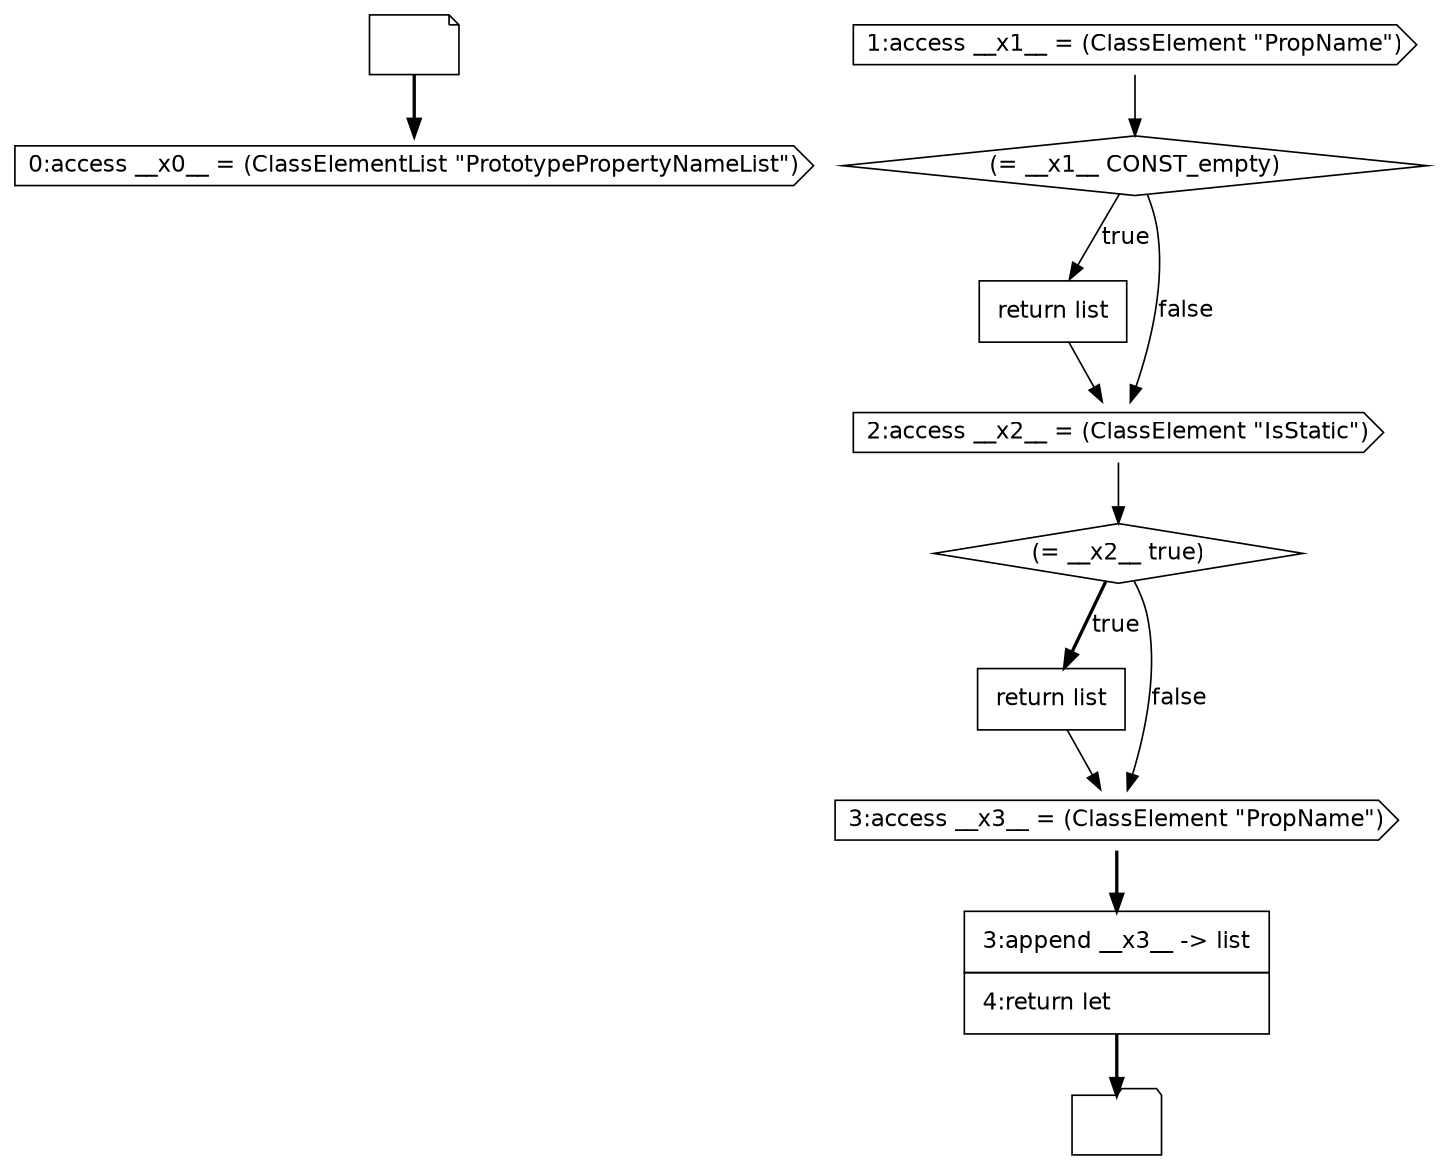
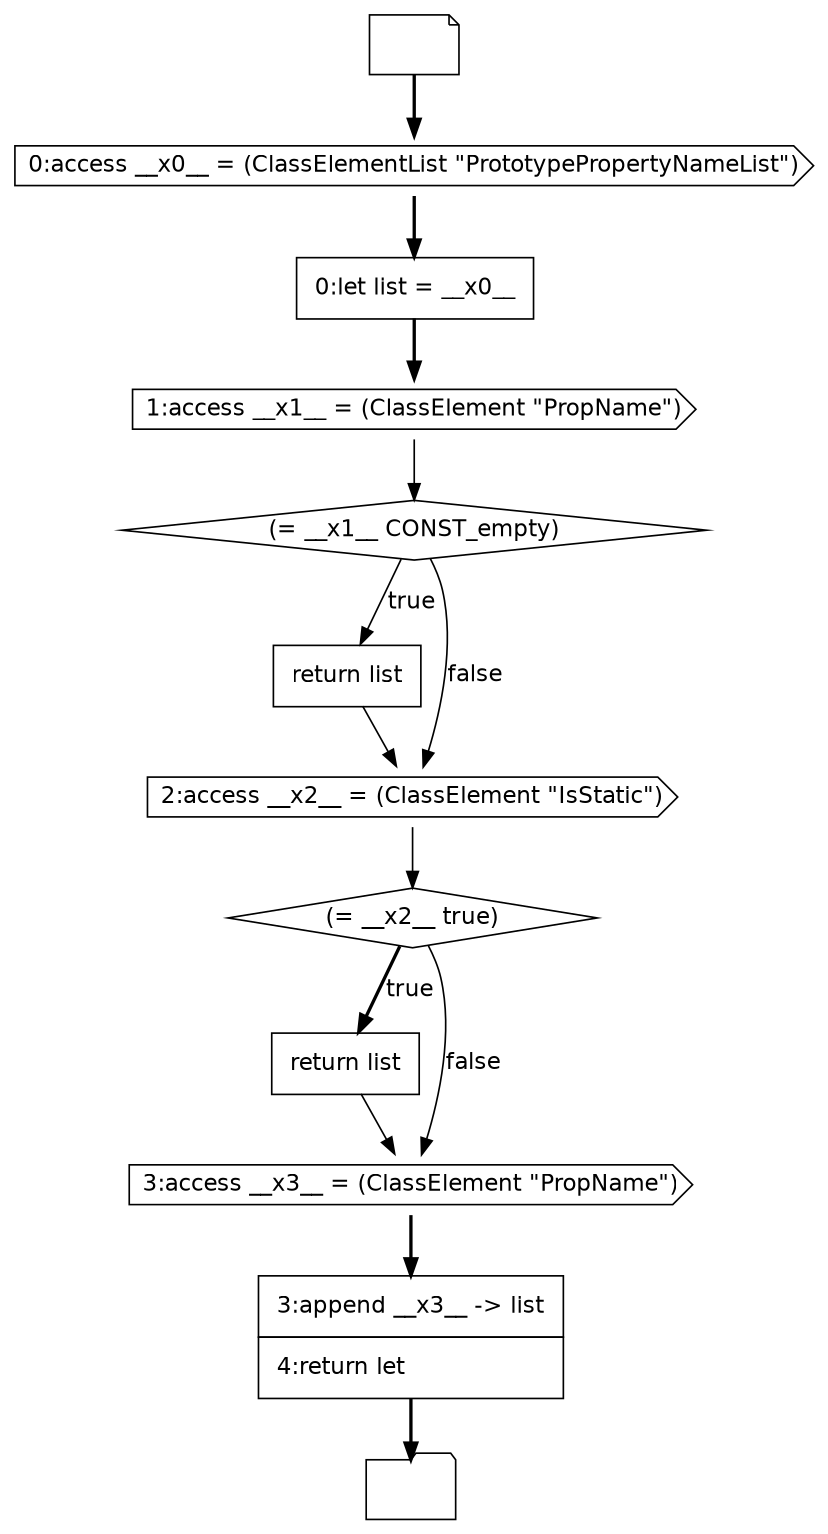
node "0:let list = __x0__": added
